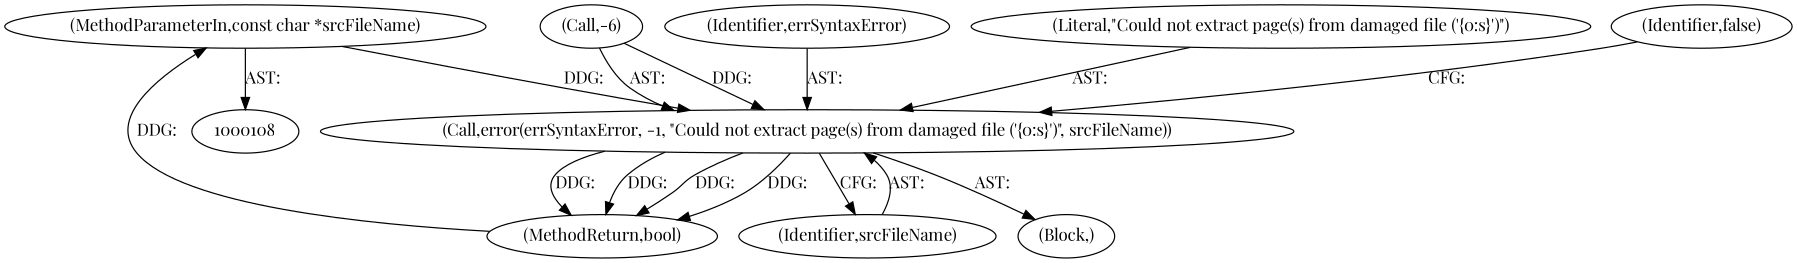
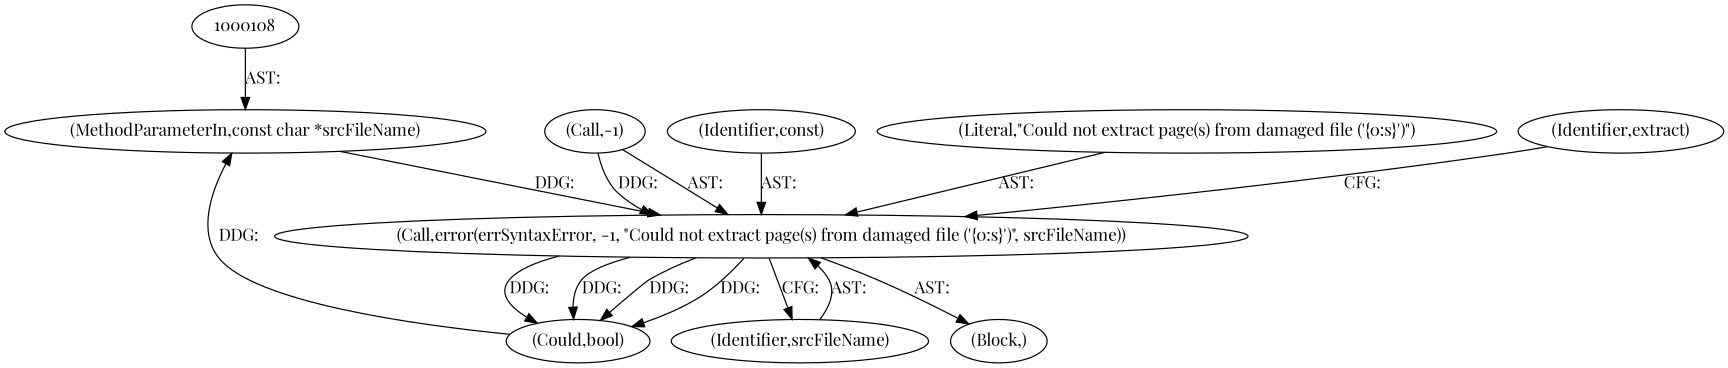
node "(Call,-6)": label "(Call,-6)" -> "(Call,-1)"
node "(Identifier,errSyntaxError)": label "(Identifier,errSyntaxError)" -> "(Identifier,const)"
node "(Identifier,false)": label "(Identifier,false)" -> "(Identifier,extract)"
edge "(MethodParameterIn,const char *srcFileName)" -> "1000108": reversed
node "(MethodReturn,bool)": label "(MethodReturn,bool)" -> "(Could,bool)"
